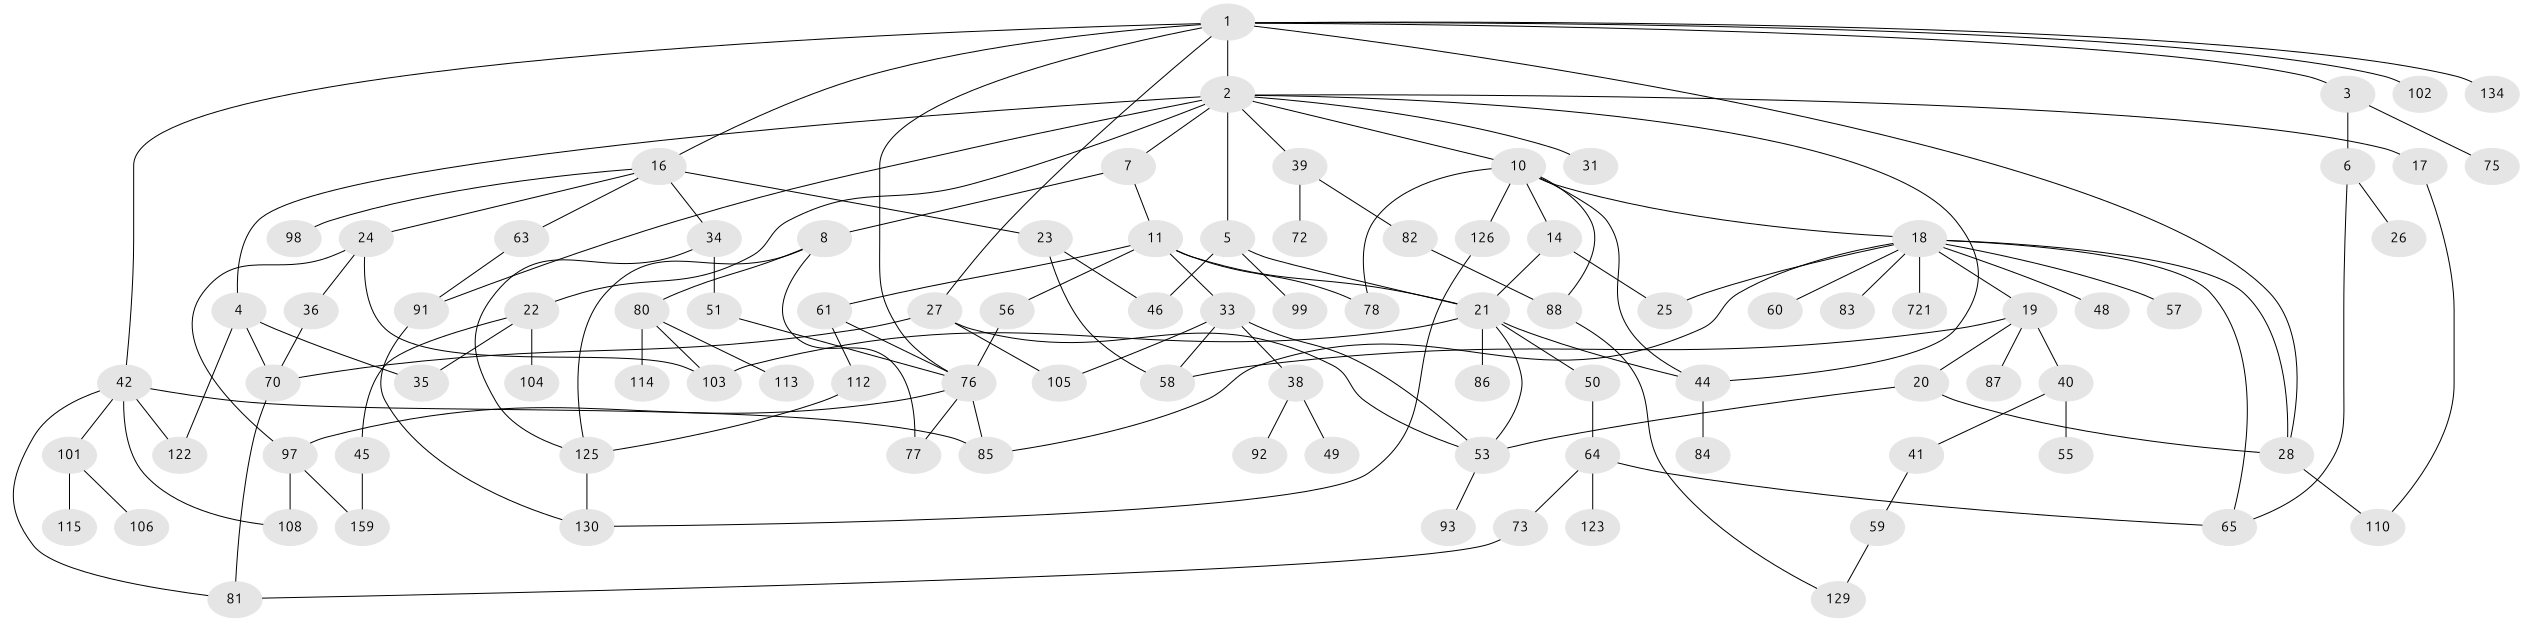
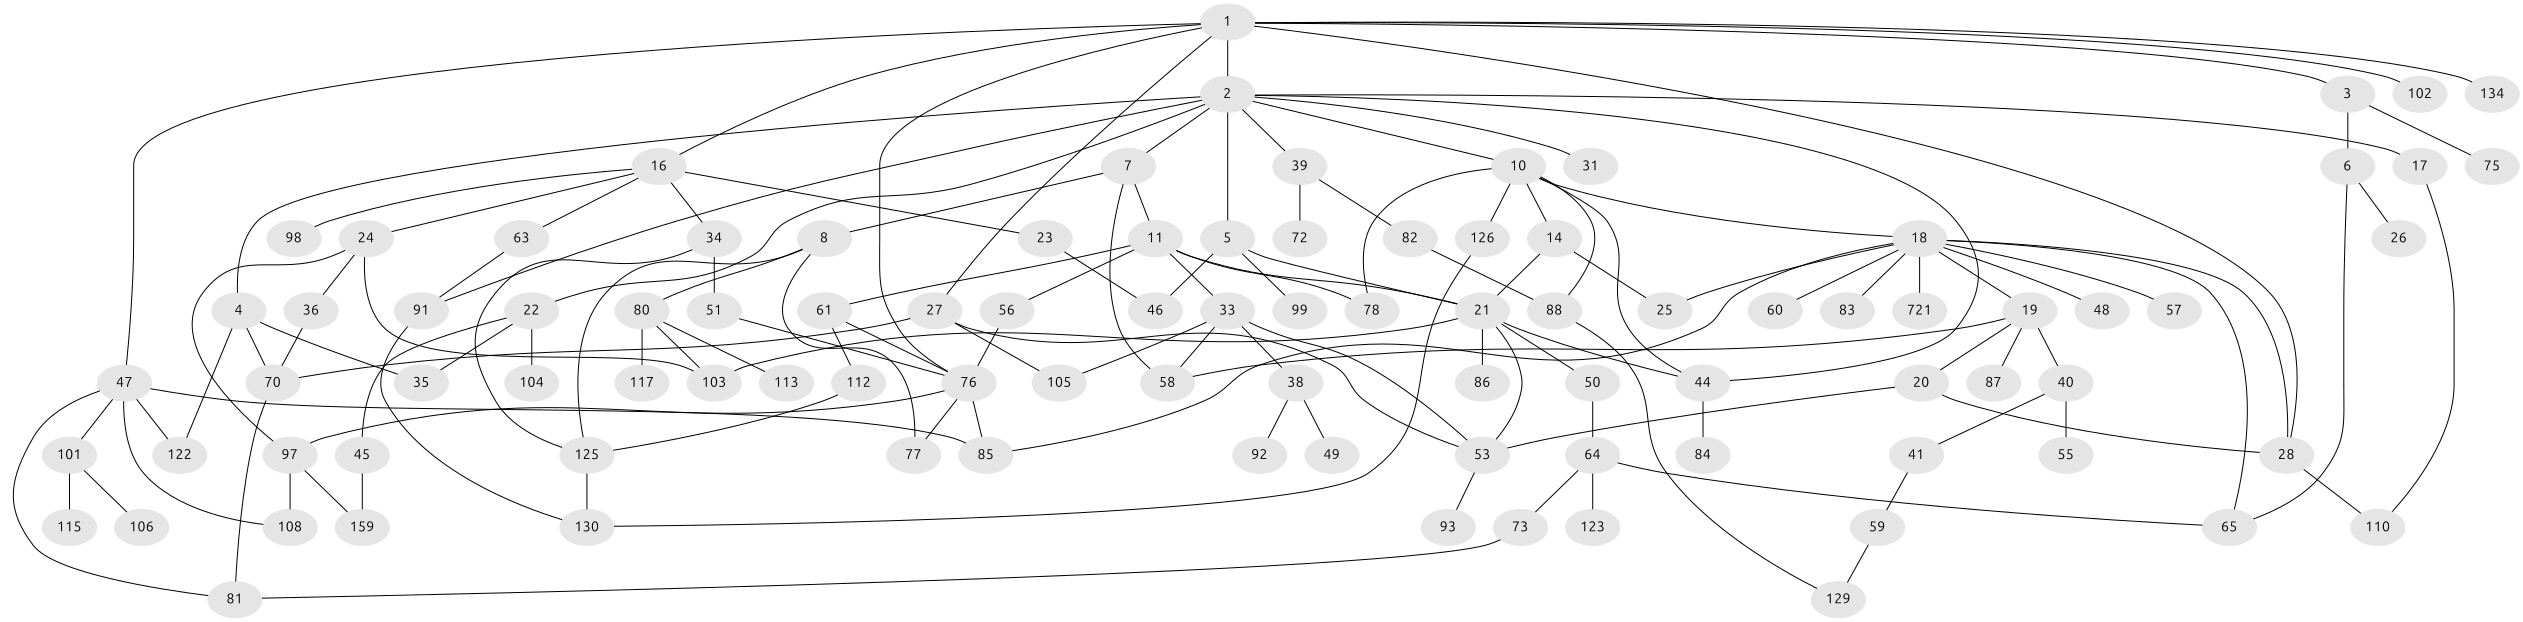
edge "23" -- "58": now "7" -- "58"
node "42": label "42" -> "47"
node "114": label "114" -> "117"
